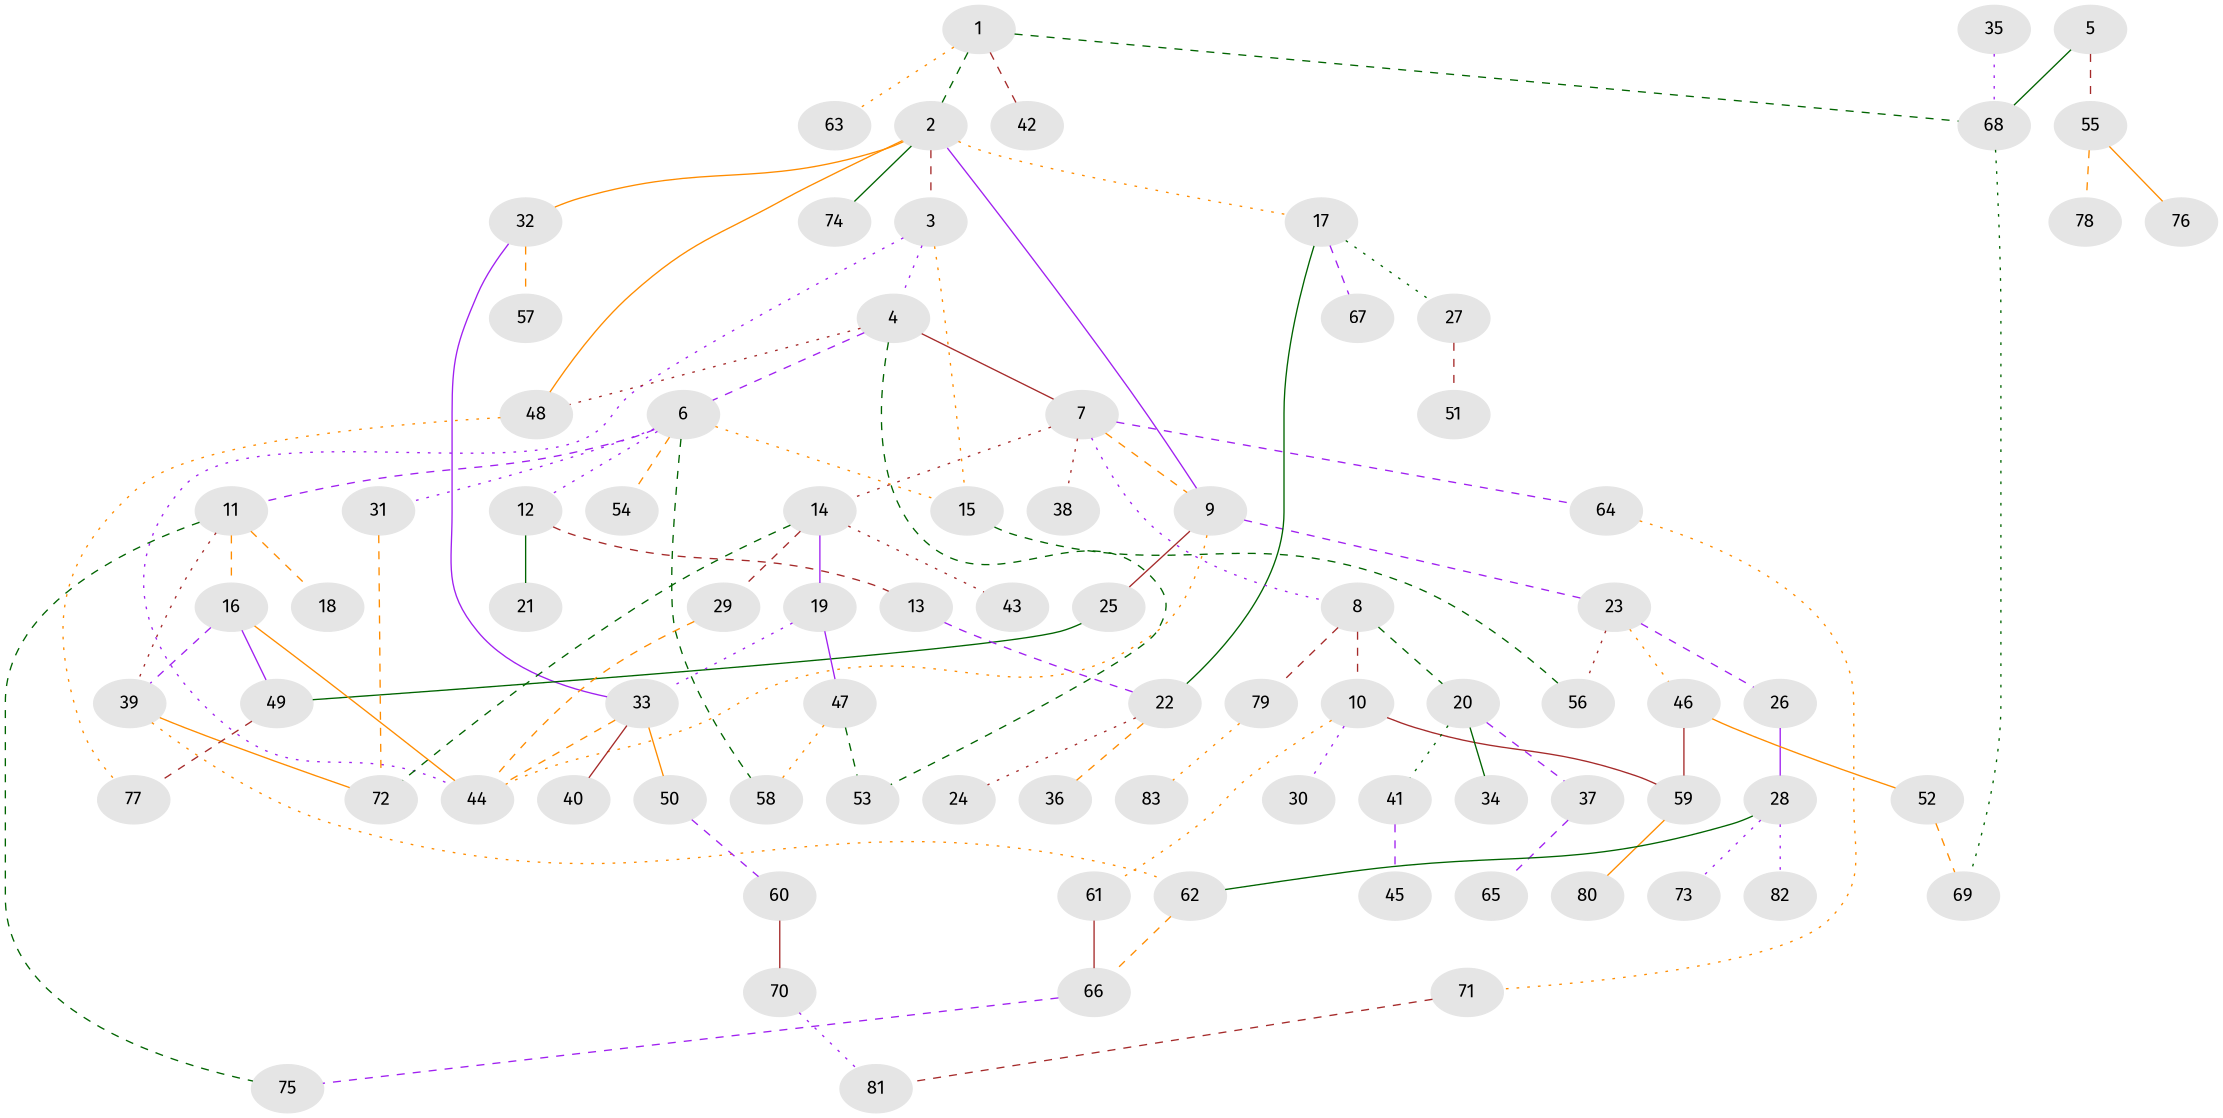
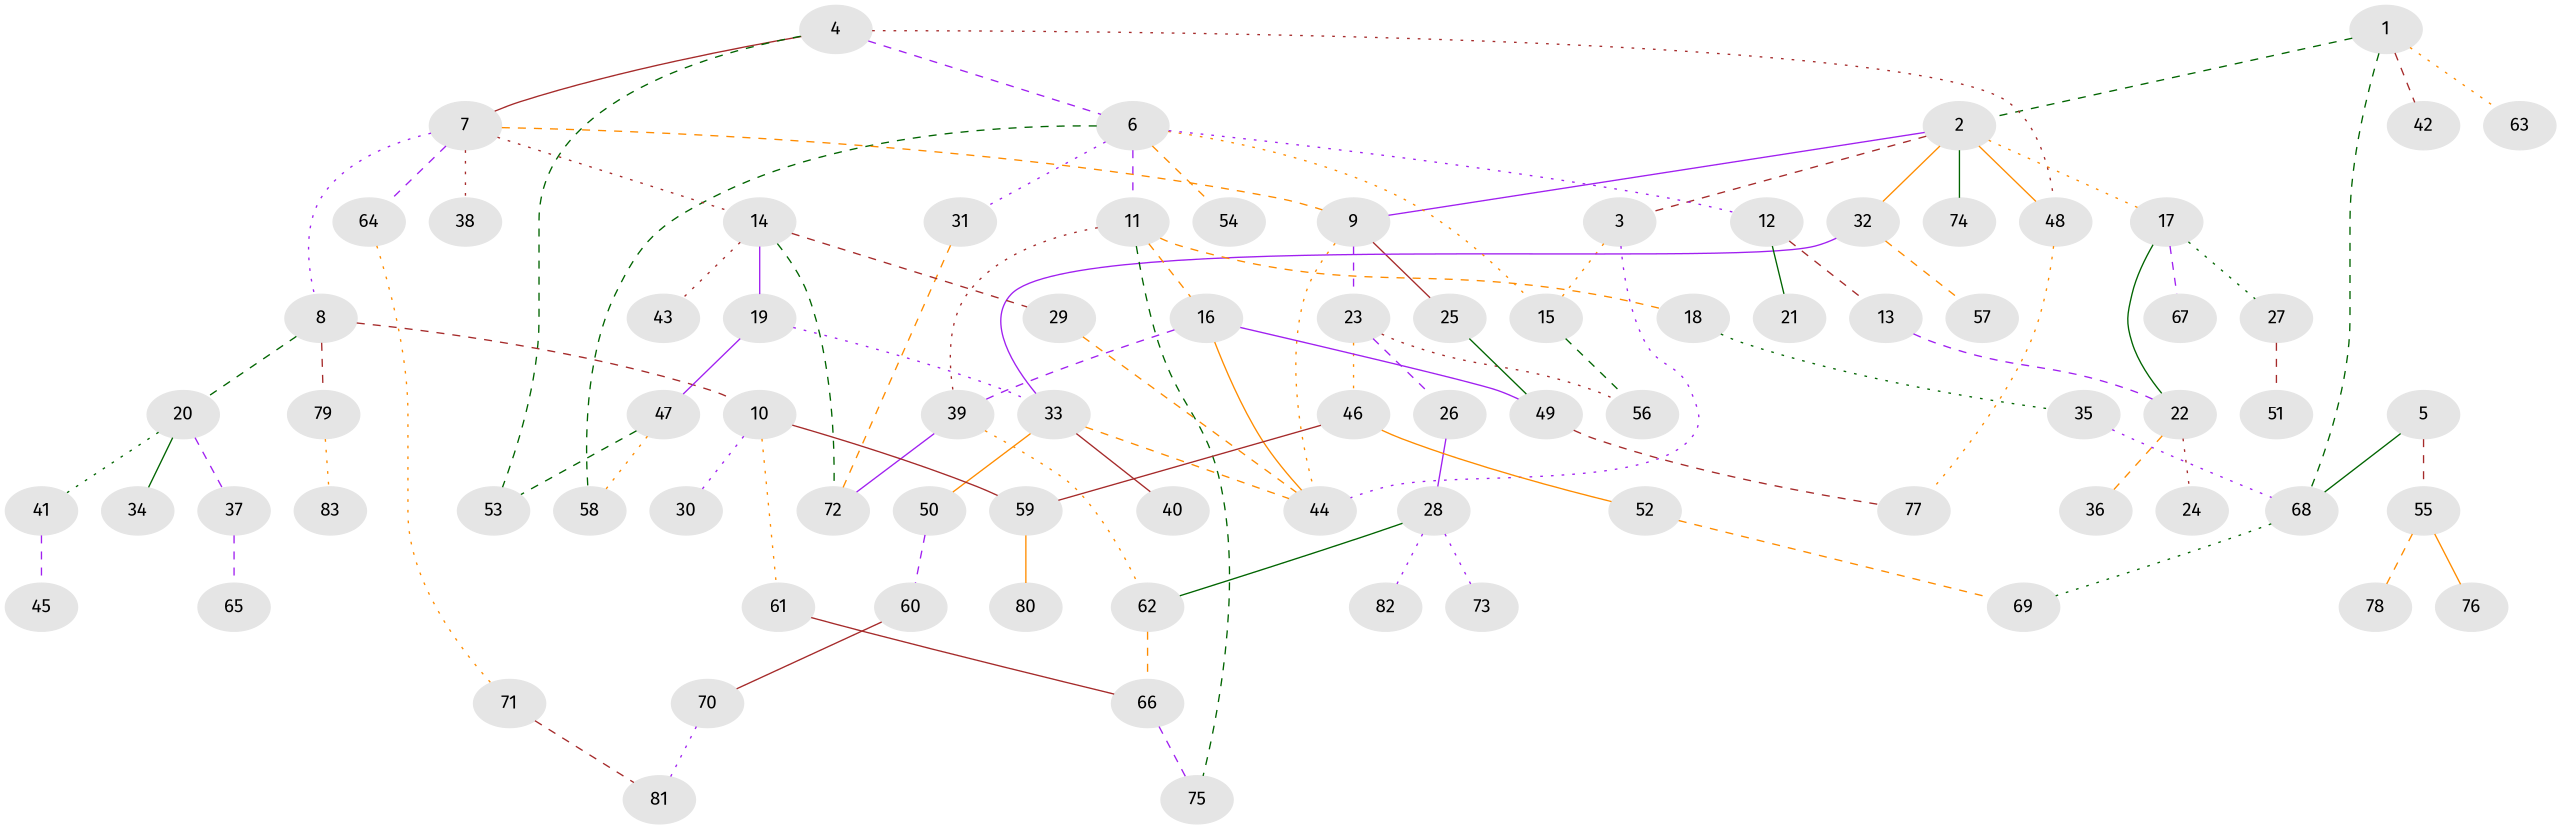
edge "3" -- "4": removed
edge "18" -- "35": added
edge "39" -- "72": color darkorange -> purple
